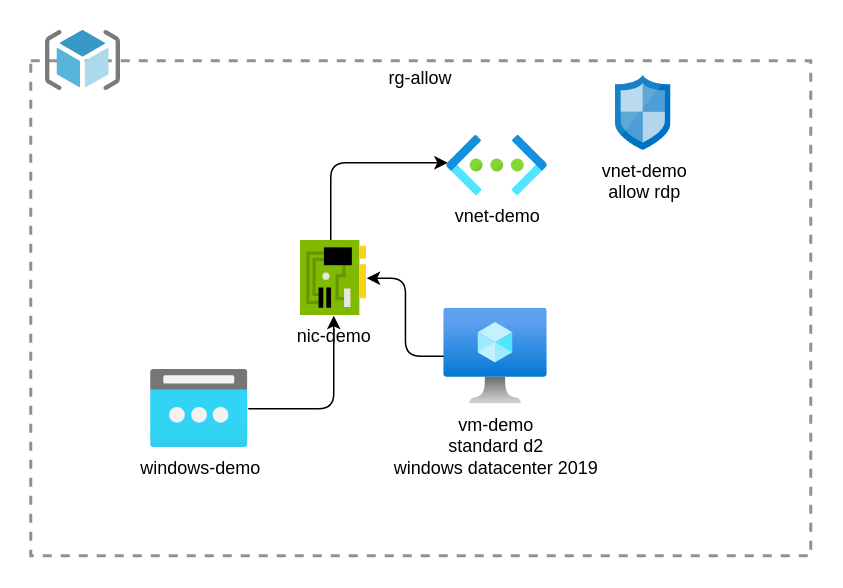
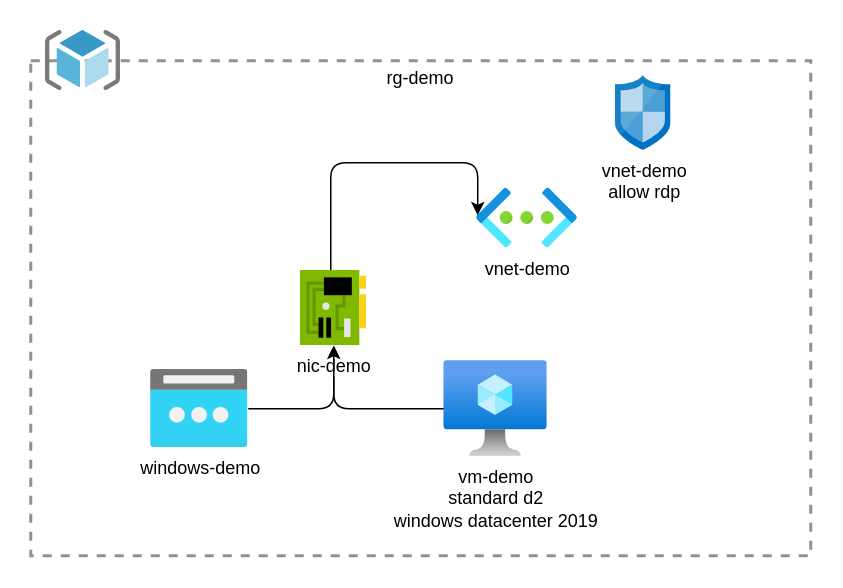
node "rg-allow": label "rg-allow" -> "rg-demo"
node "vnet-demo": moved (497, 166) -> (527, 218)
node "nic-demo": moved (334, 278) -> (334, 308)
node "vm-demo standard d2 windows datacenter 2019": moved (496, 356) -> (496, 409)
